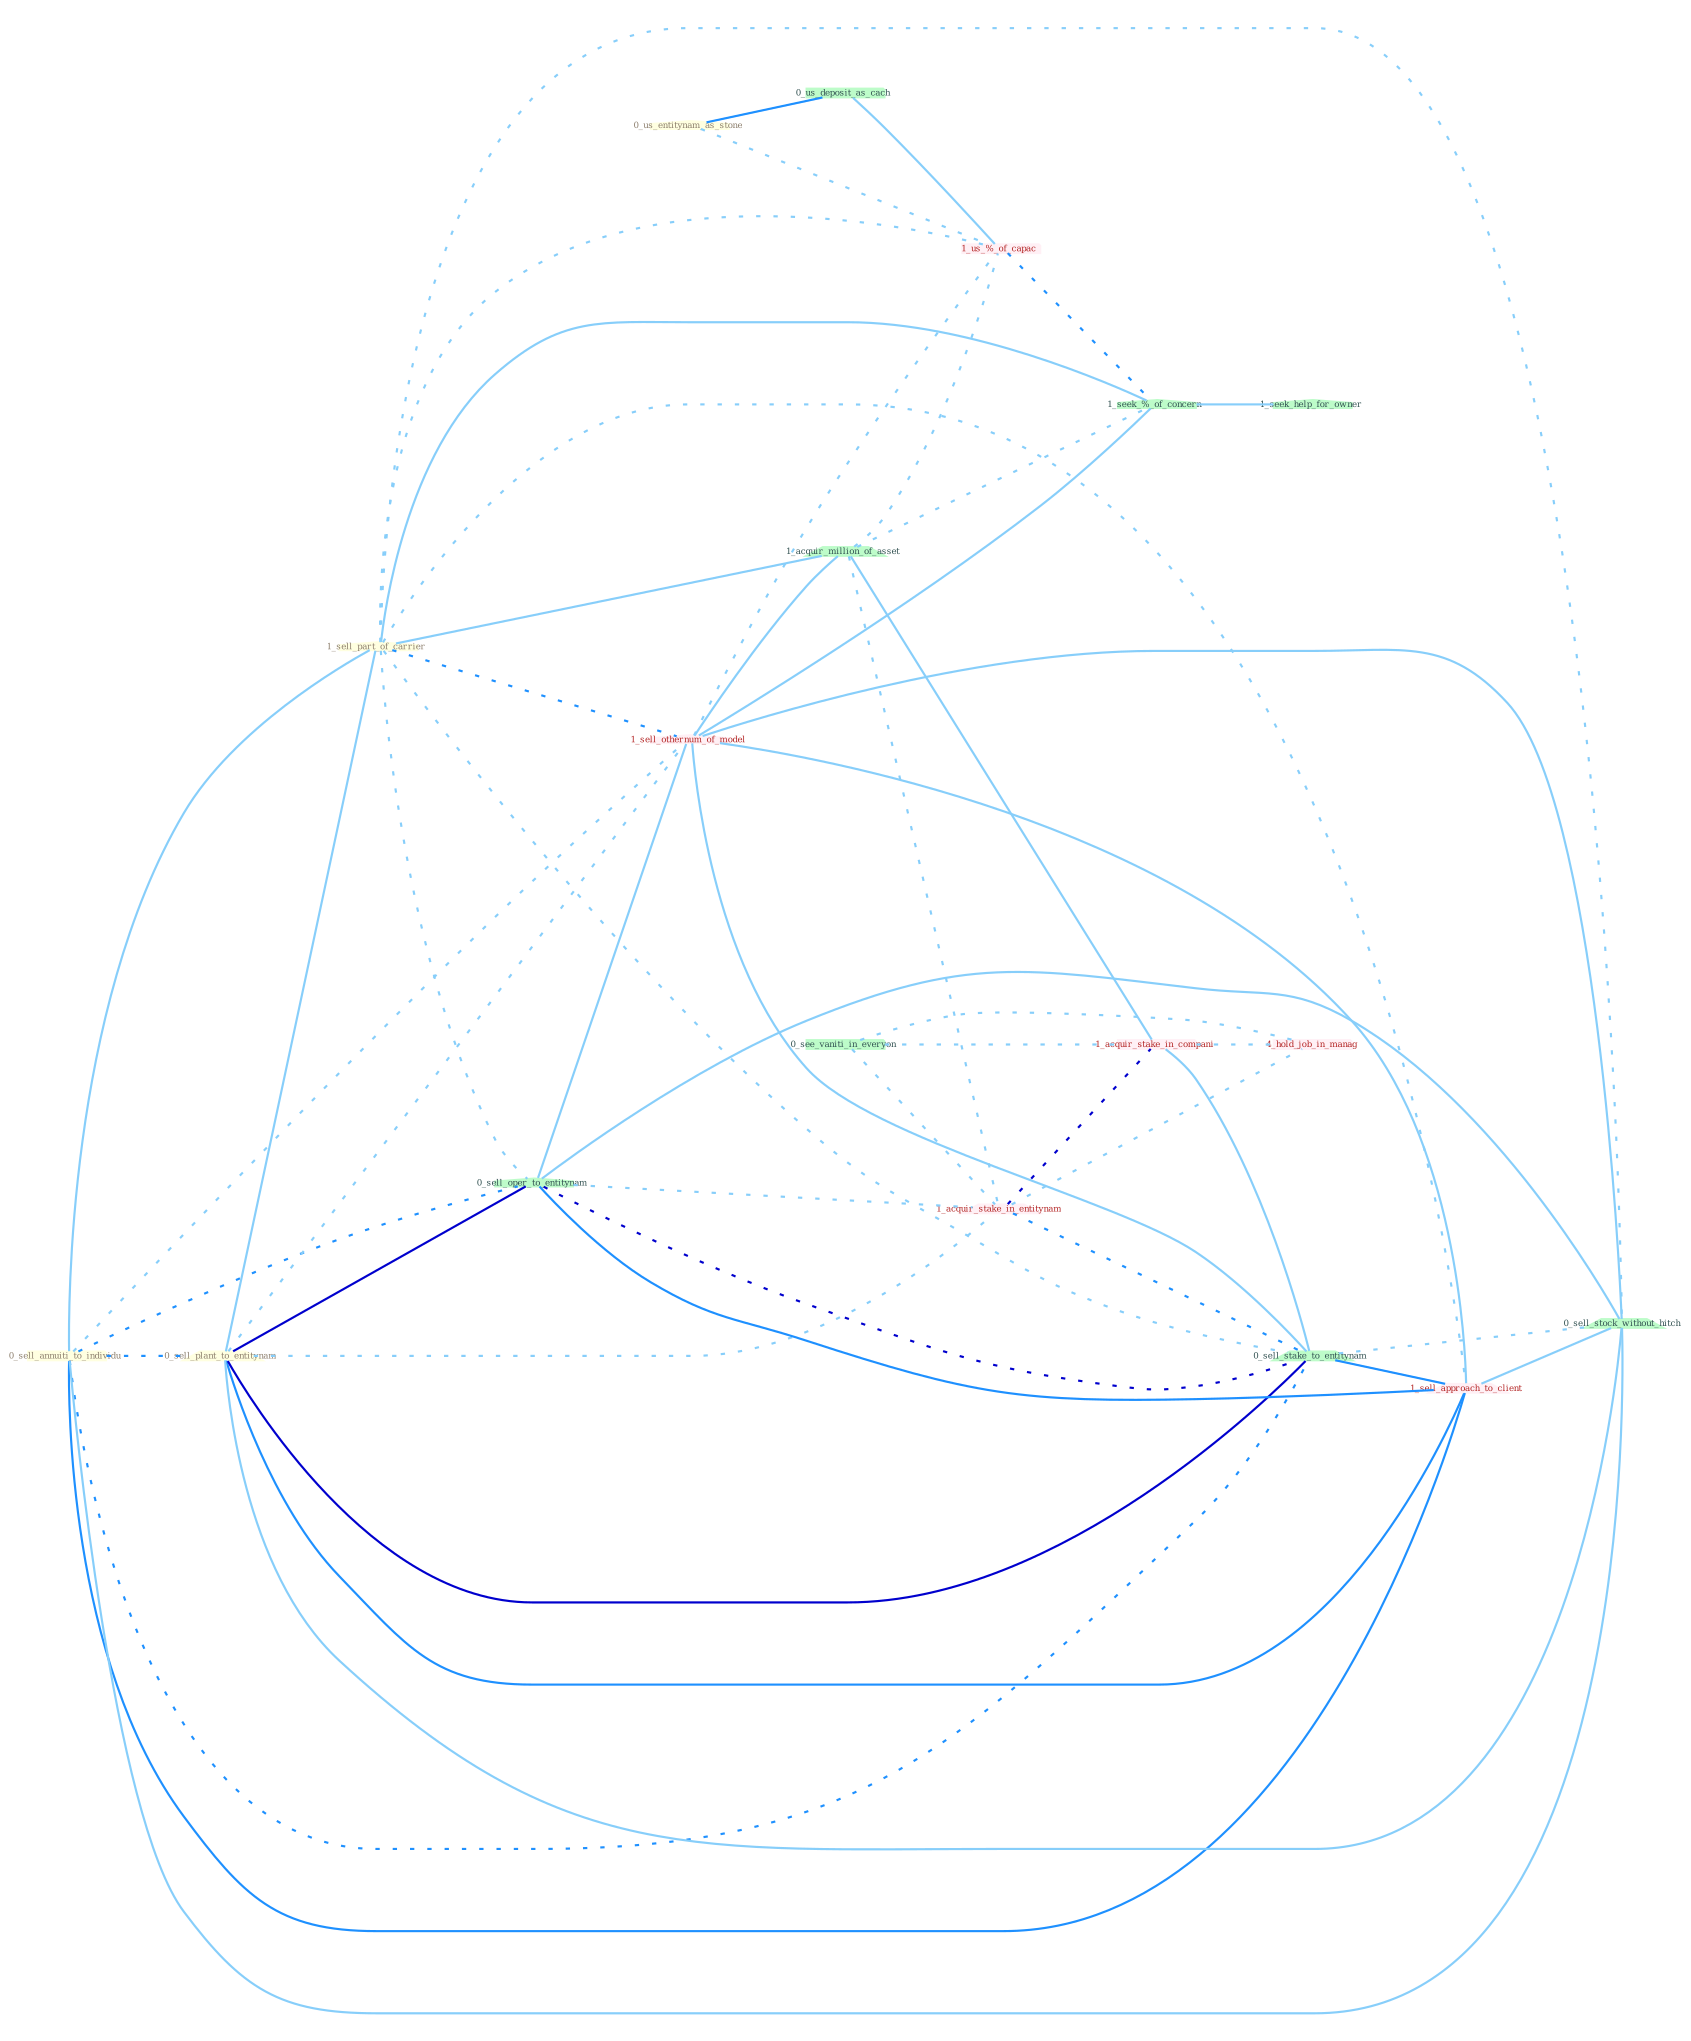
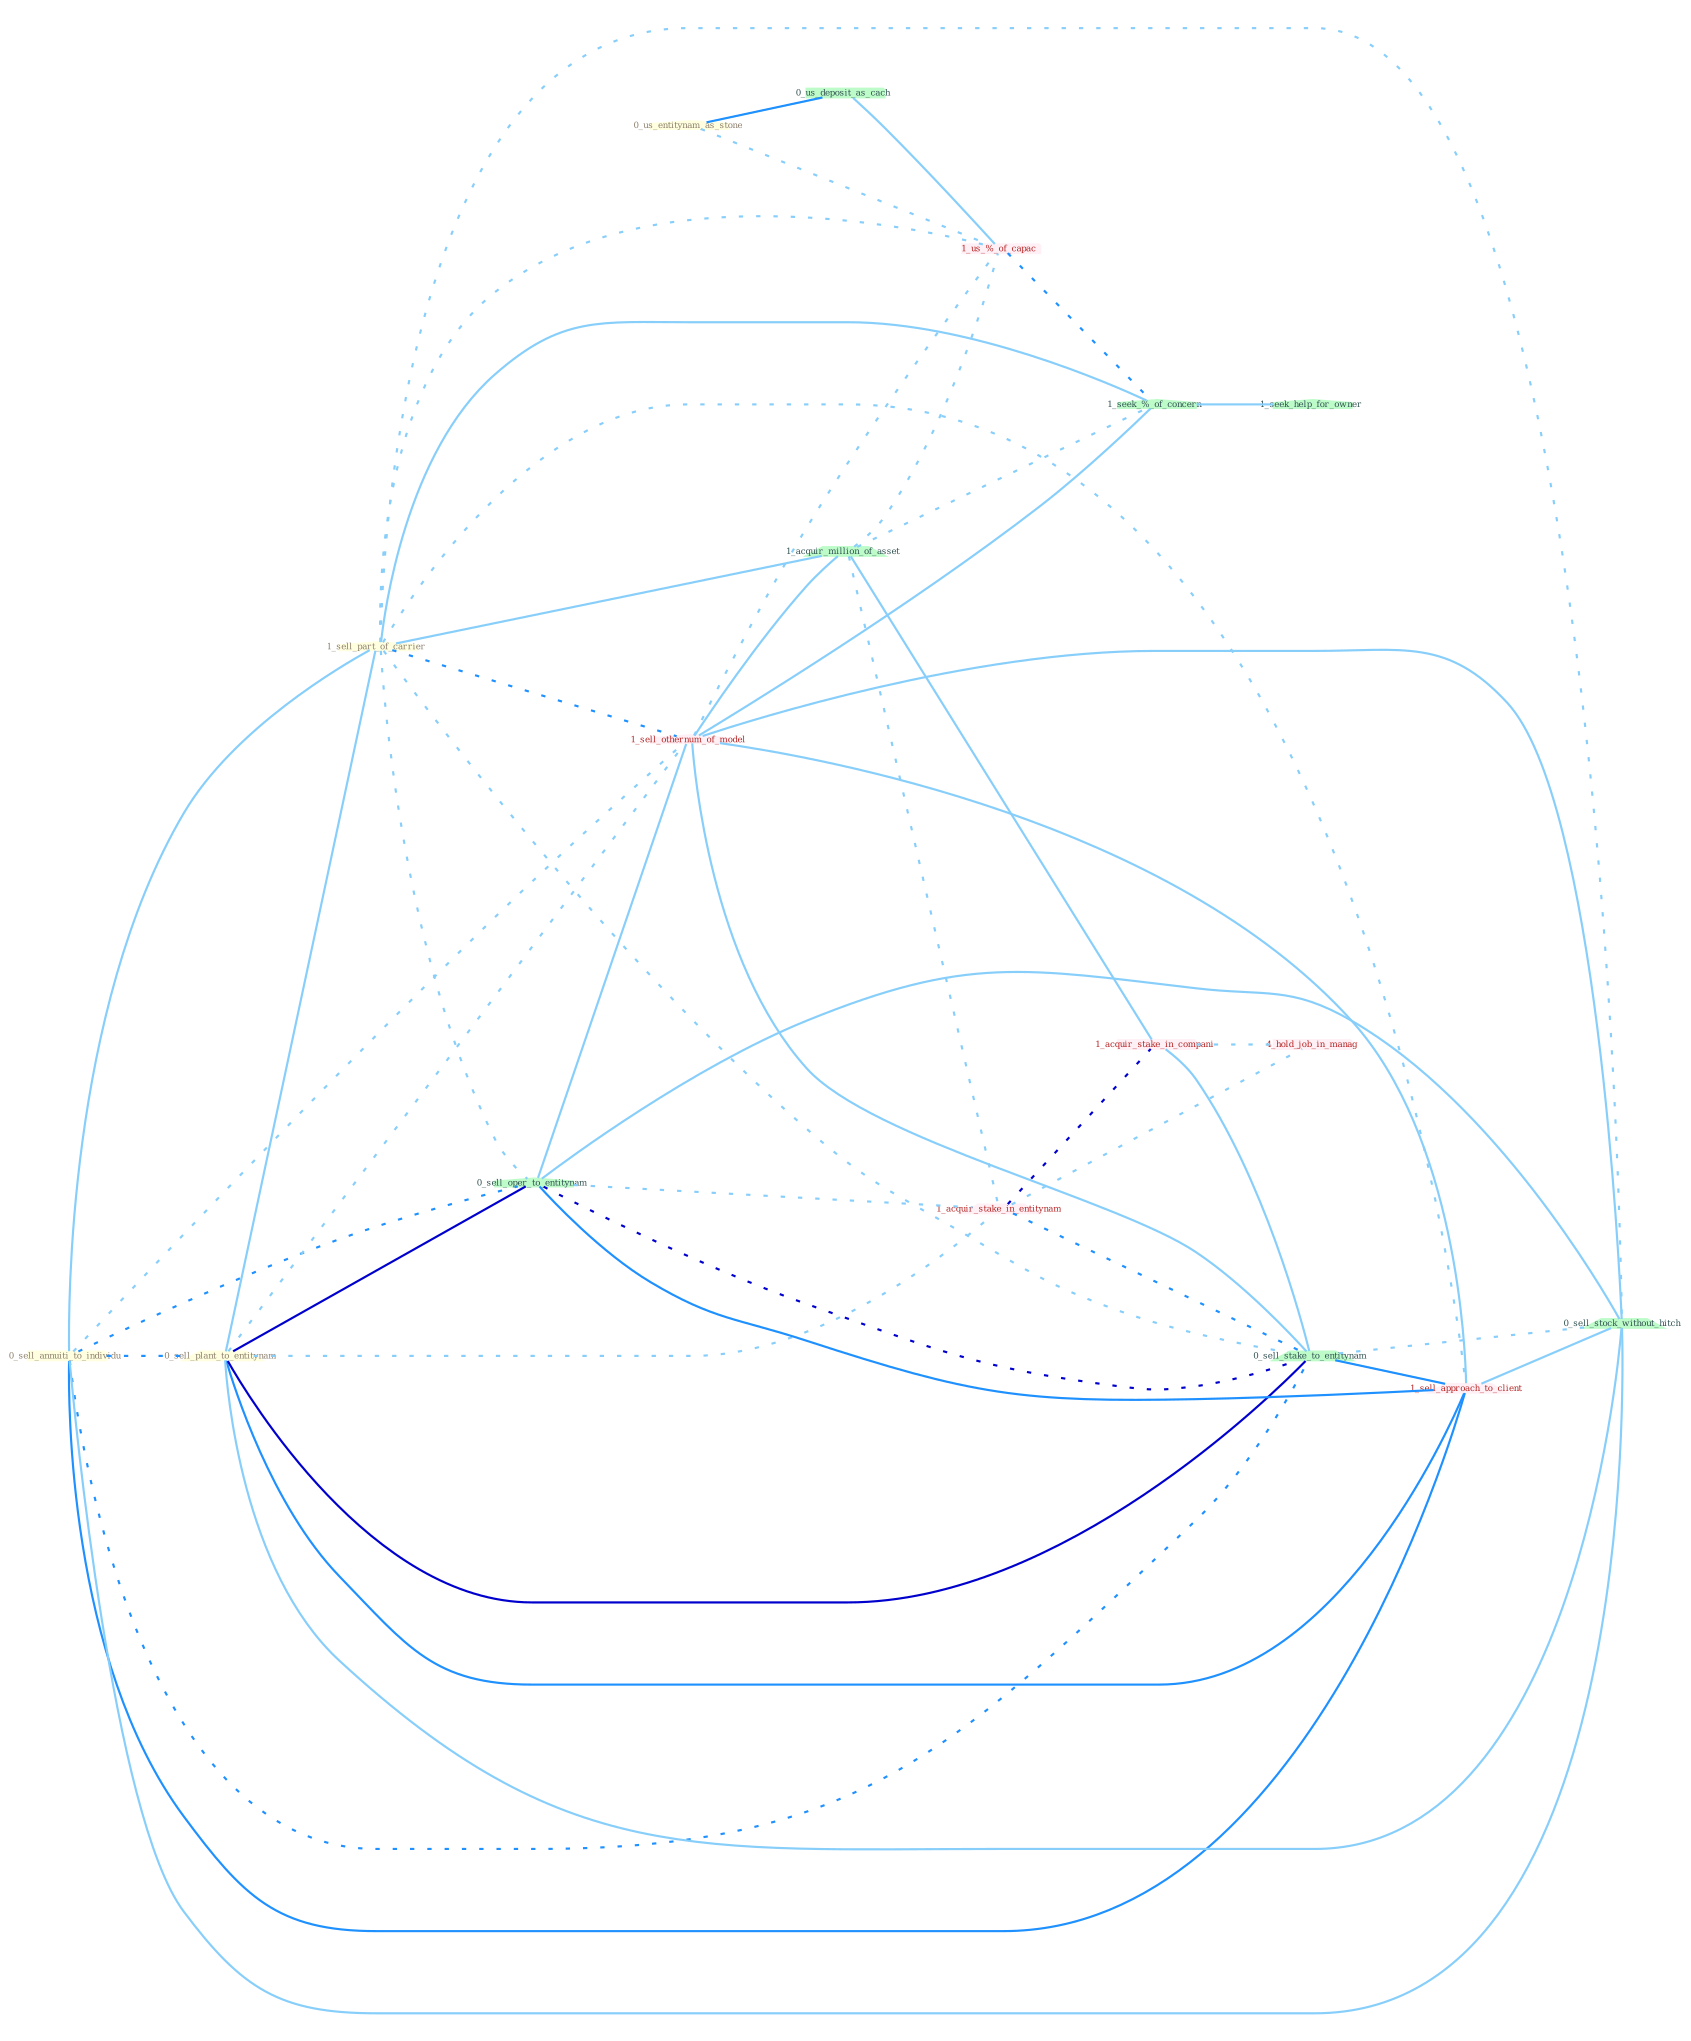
node "0_see_vaniti_in_everyon": removed
